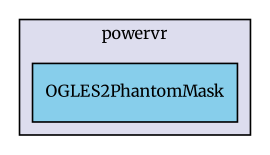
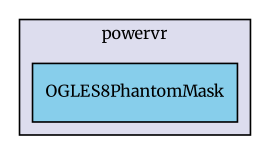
node "OGLES2PhantomMask": label "OGLES2PhantomMask" -> "OGLES8PhantomMask"
